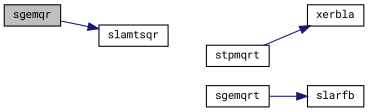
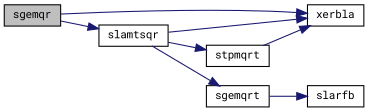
edge "sgemqr" -> "xerbla": added
edge "slamtsqr" -> "xerbla": added
edge "slamtsqr" -> "stpmqrt": added
edge "slamtsqr" -> "sgemqrt": added
